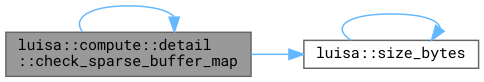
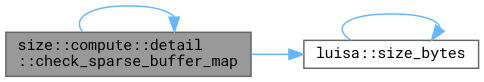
node "luisa::compute::detail ::check_sparse_buffer_map": label "luisa::compute::detail ::check_sparse_buffer_map" -> "size::compute::detail ::check_sparse_buffer_map"
